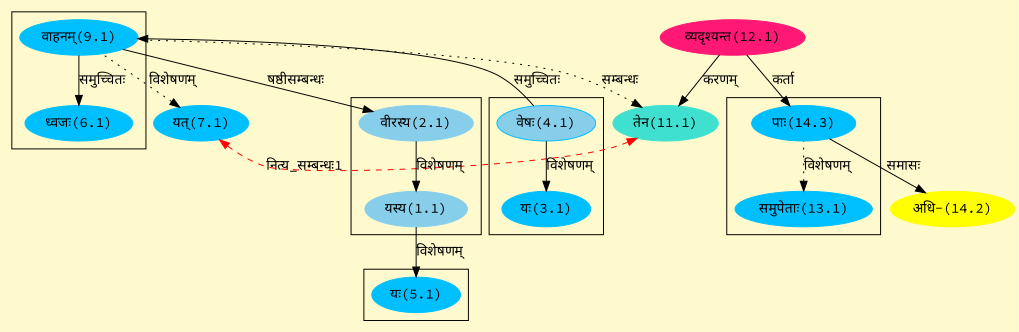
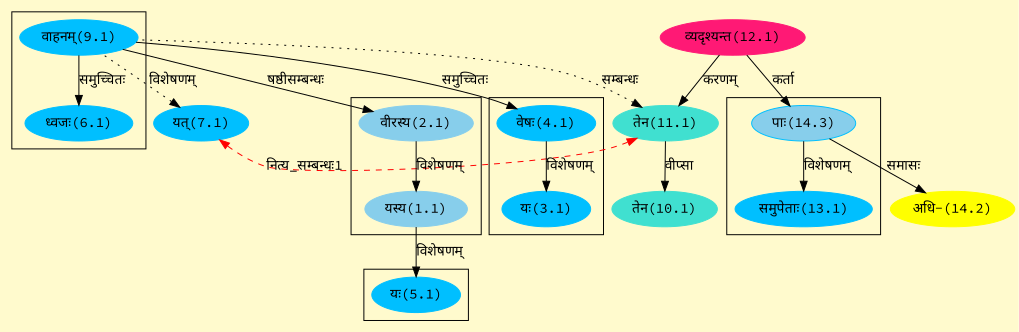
edge "वेषः(4.1)" -> "वाहनम्(9.1)": reversed
node "वेषः(4.1)": fillcolor #87ceeb -> #00bfff
node "पाः(14.3)": fillcolor #00bfff -> #87ceeb
edge "पाः(14.3)" -> "समुपेताः(13.1)": style dotted -> solid
node "तेन(10.1)": added
